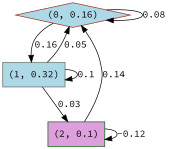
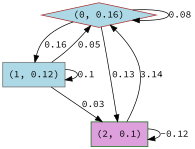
edge "(0, 0.16)" -> "(2, 0.1)": added, label "0.13"
node "(1, 0.32)": label "(1, 0.32)" -> "(1, 0.12)"
edge "(2, 0.1)" -> "(0, 0.16)": label "0.14" -> "3.14"
